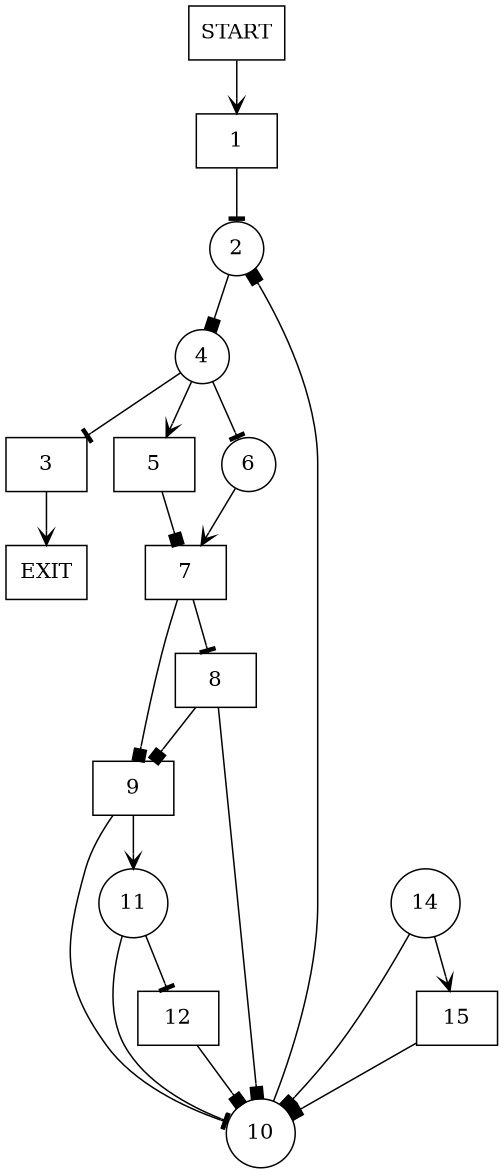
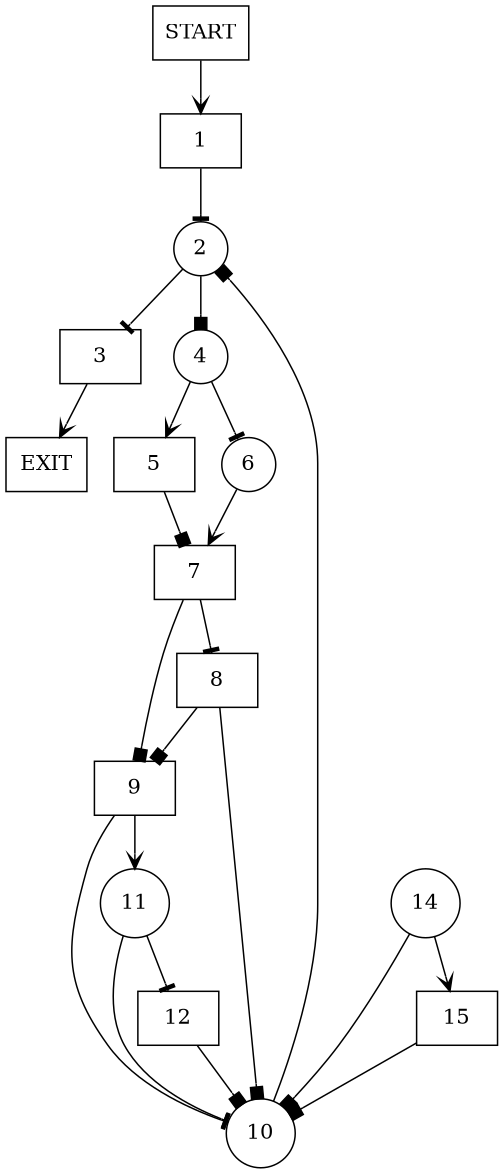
edge "4" -> "3": now "2" -> "3"
